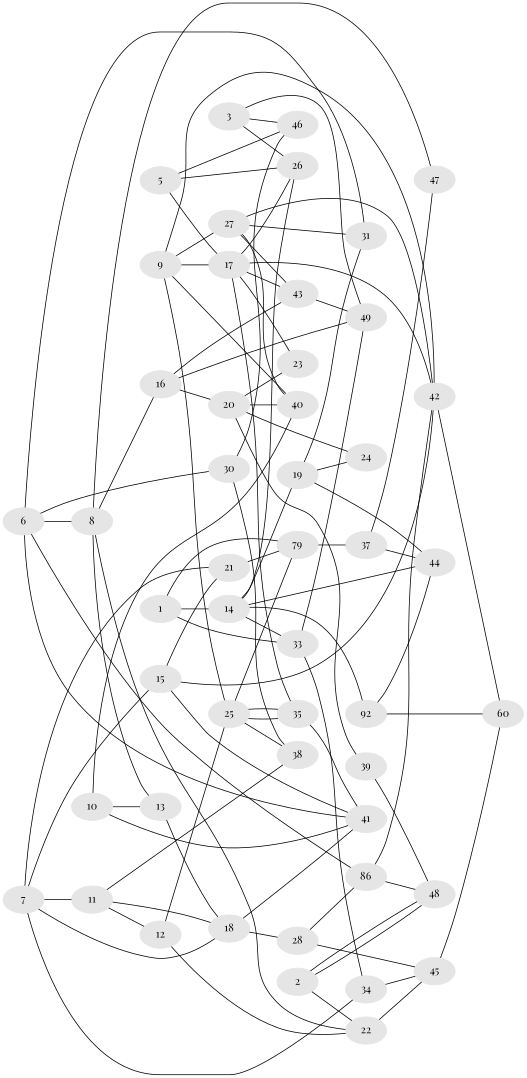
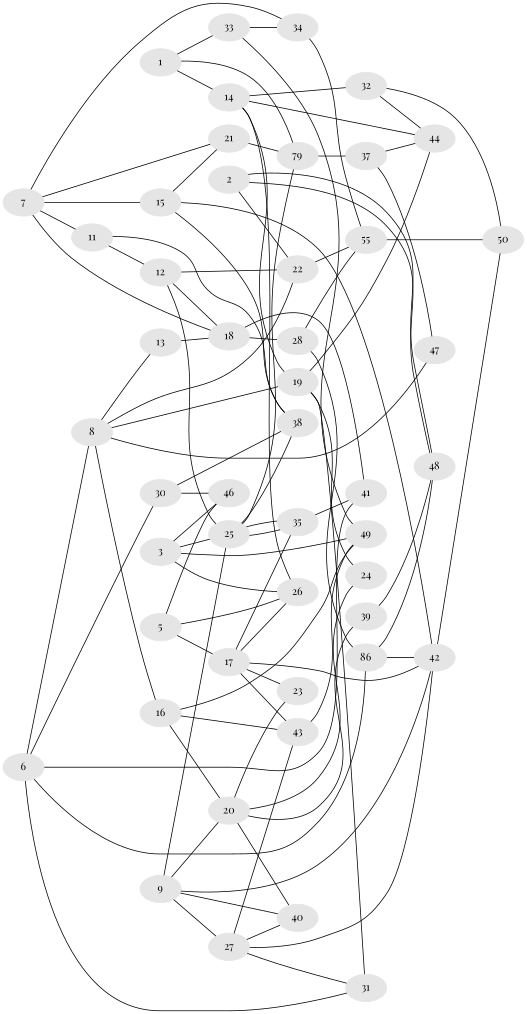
edge "9" -- "17": now "9" -- "20"
edge "19" -- "8": added
edge "25" -- "3": added
edge "14" -- "33": removed
node "92": label "92" -> "32"
node "60": label "60" -> "50"
edge "15" -- "41": now "15" -- "38"
node "10": removed
edge "11" -- "18": now "12" -- "18"
node "45": label "45" -> "55"
